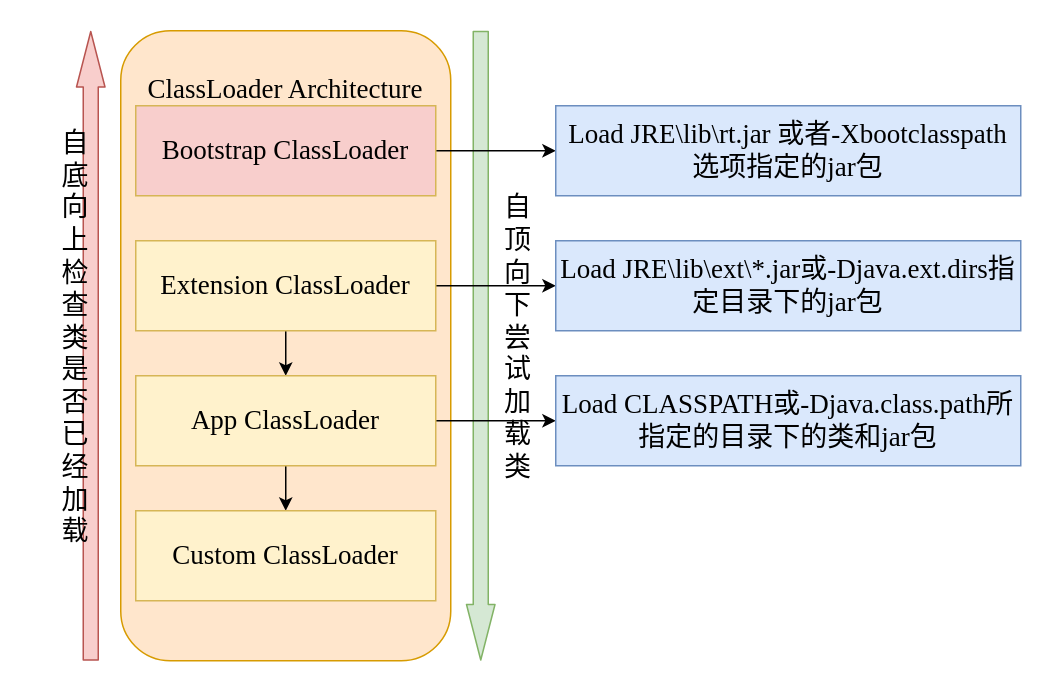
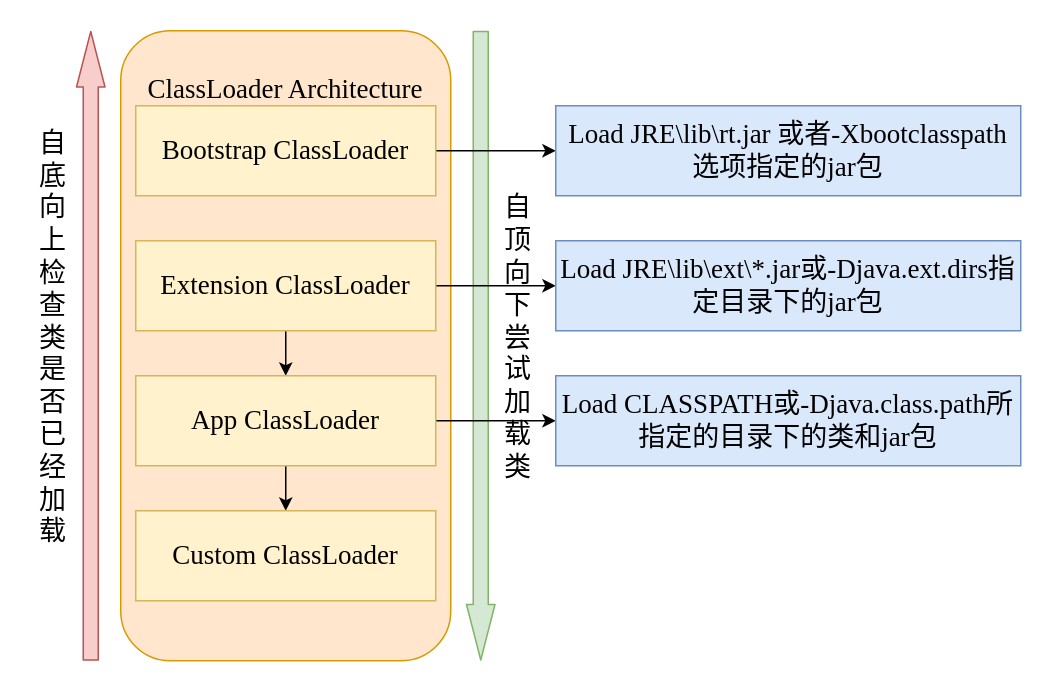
node "Bootstrap ClassLoader": fillcolor #f8cecc -> #fff2cc
node "自底向上检查类是否已经加载": moved (76, 338) -> (53, 338)
